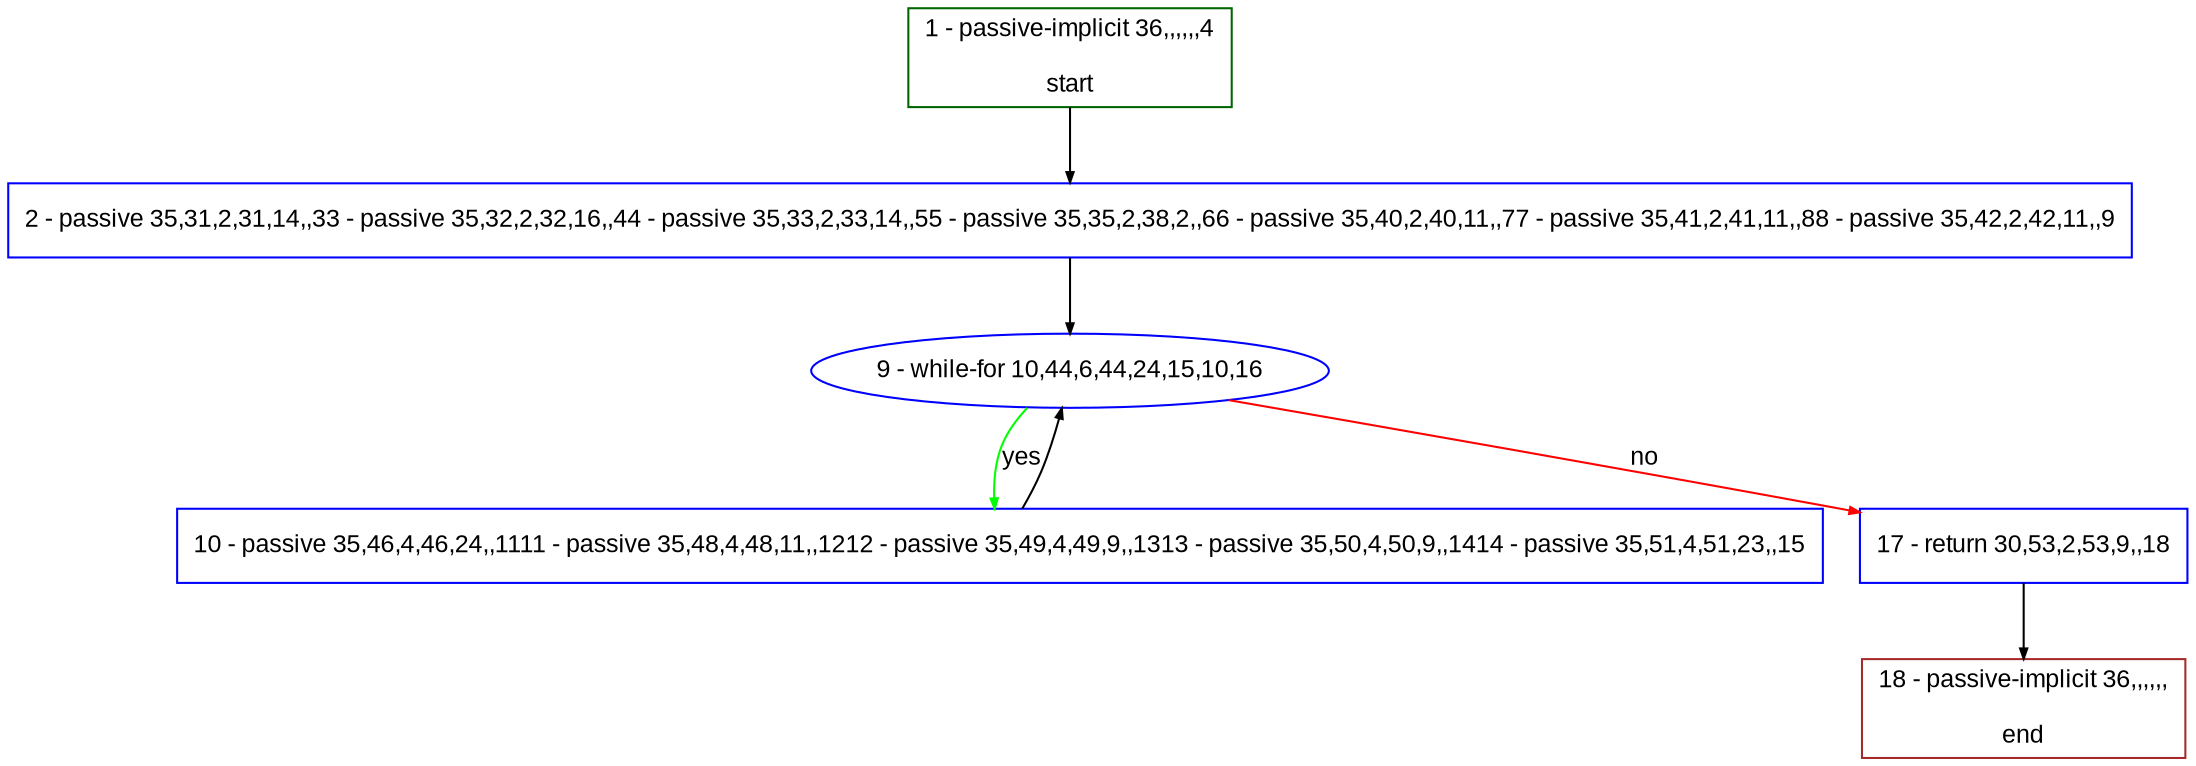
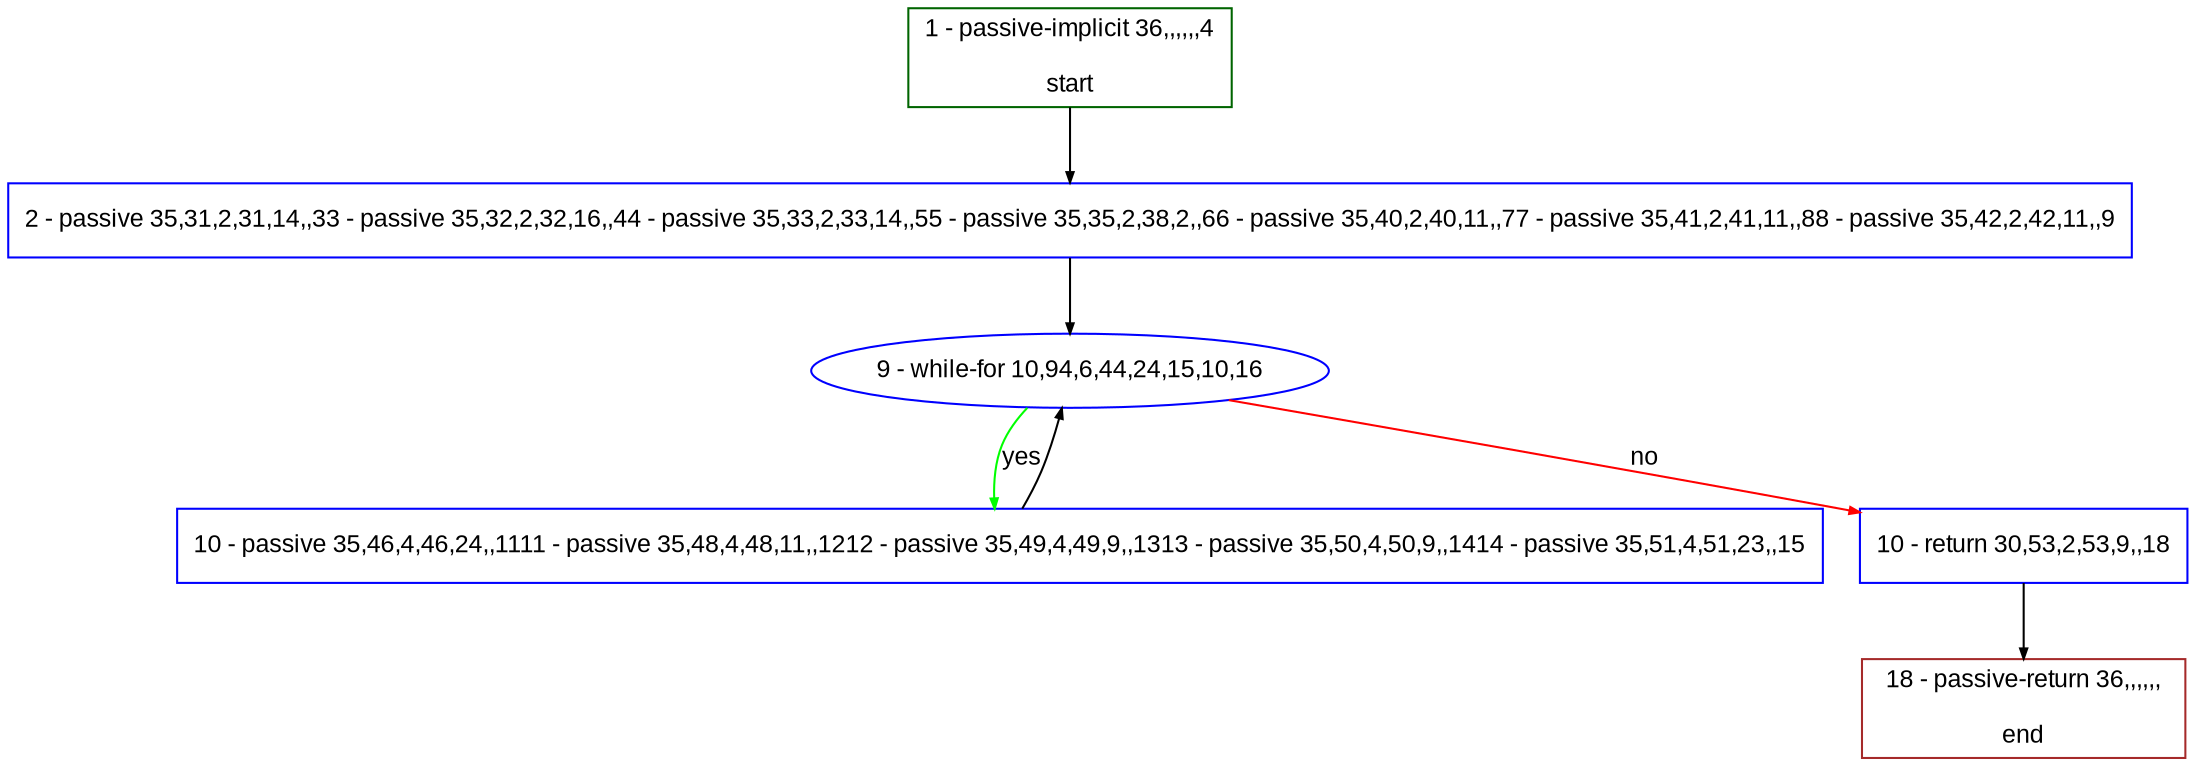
node "9 - while-for 10,44,6,44,24,15,10,16": label "9 - while-for 10,44,6,44,24,15,10,16" -> "9 - while-for 10,94,6,44,24,15,10,16"
node "17 - return 30,53,2,53,9,,18": label "17 - return 30,53,2,53,9,,18" -> "10 - return 30,53,2,53,9,,18"
node "18 - passive-implicit 36,,,,,, end": label "18 - passive-implicit 36,,,,,, end" -> "18 - passive-return 36,,,,,, end"
